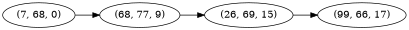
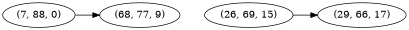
node "(7, 68, 0)": label "(7, 68, 0)" -> "(7, 88, 0)"
edge "(68, 77, 9)" -> "(26, 69, 15)": removed
node "(99, 66, 17)": label "(99, 66, 17)" -> "(29, 66, 17)"
